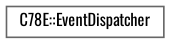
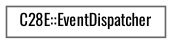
node "C78E::EventDispatcher": label "C78E::EventDispatcher" -> "C28E::EventDispatcher"
